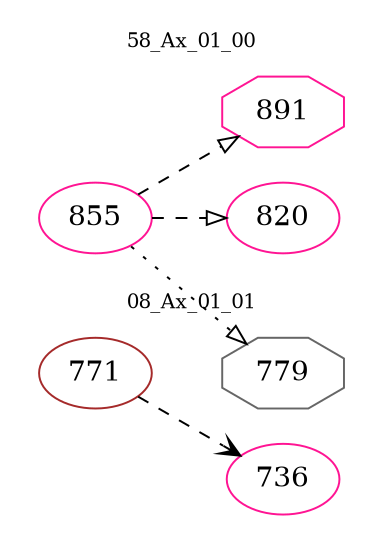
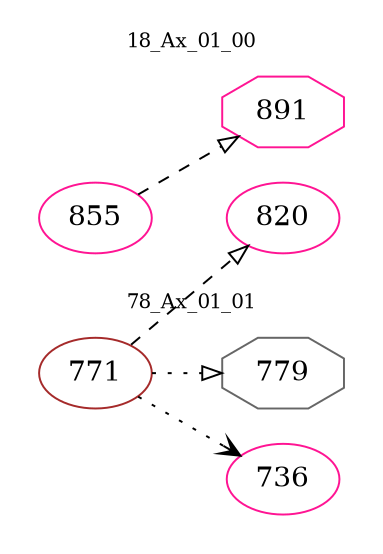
cluster "58_Ax_01_00": label "58_Ax_01_00" -> "18_Ax_01_00"
edge "855" -> "820": now "771" -> "820"
edge "855" -> "779": now "771" -> "779"
cluster "08_Ax_01_01": label "08_Ax_01_01" -> "78_Ax_01_01"
edge "771" -> "736": style dashed -> dotted
